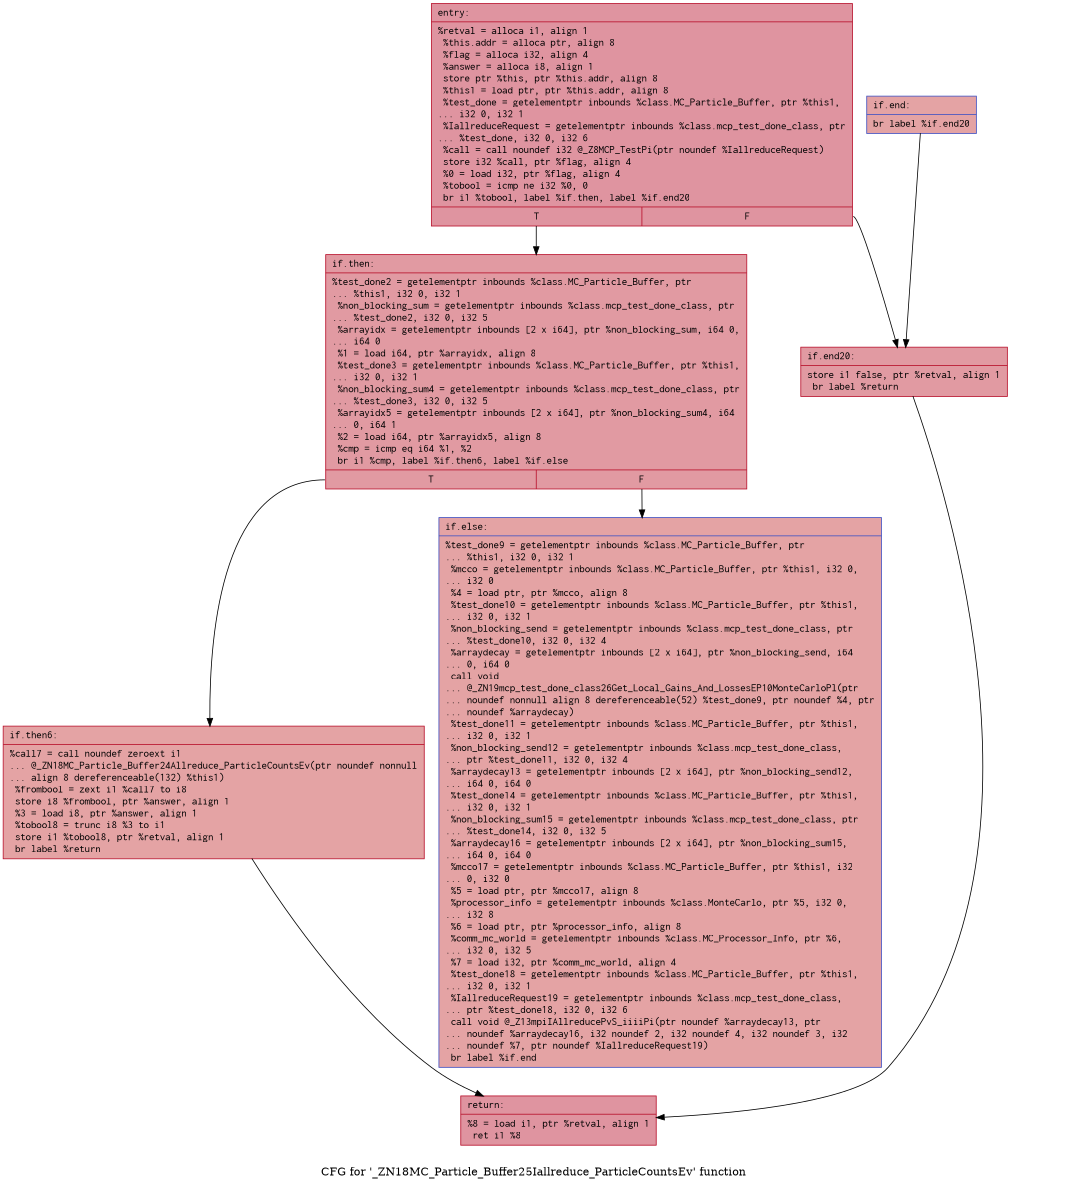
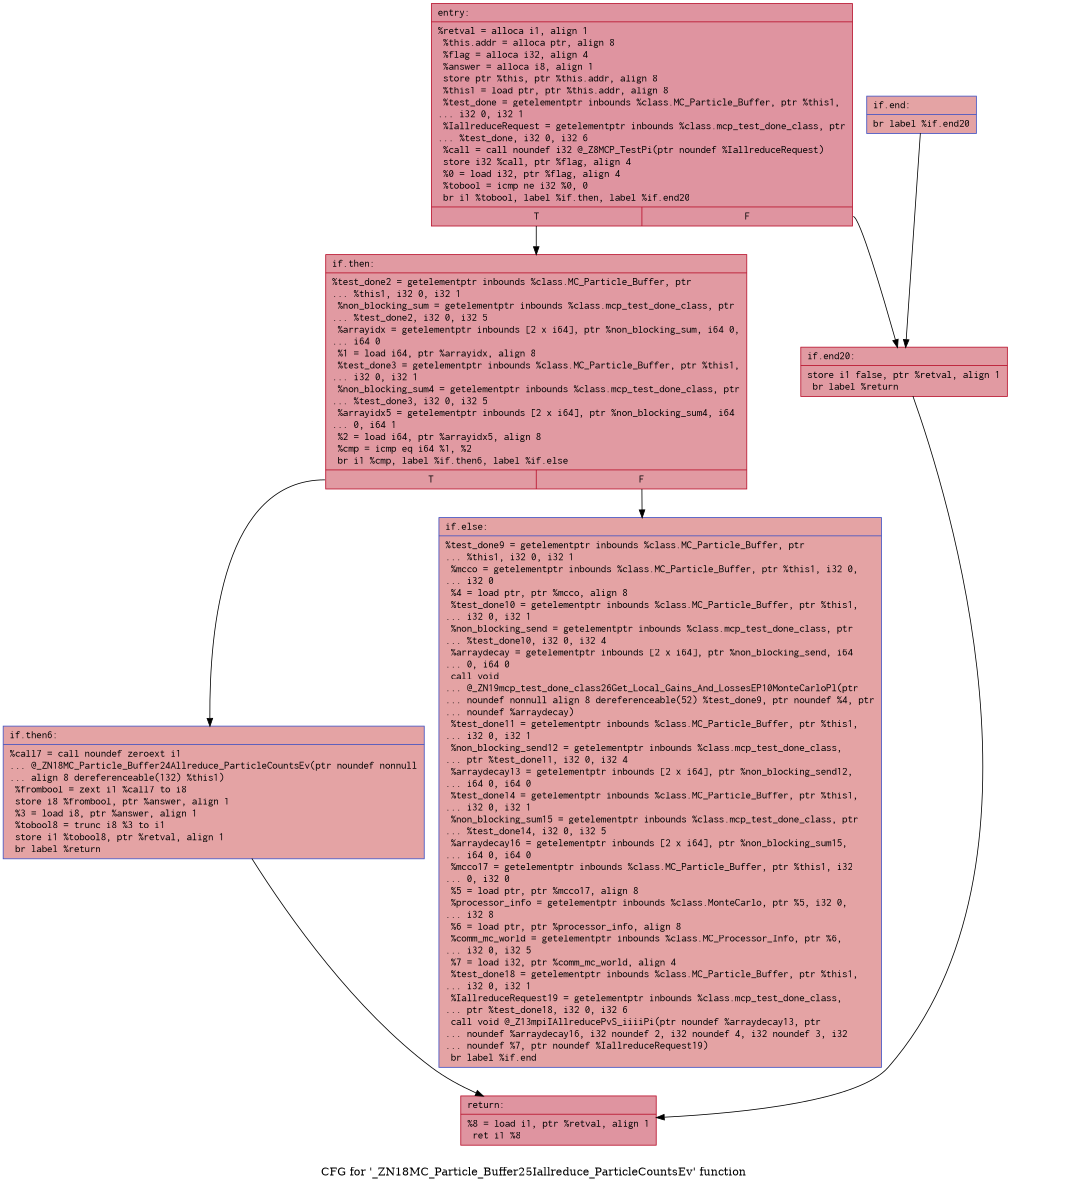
node "if.then6:": color #b70d28ff -> #3d50c3ff
